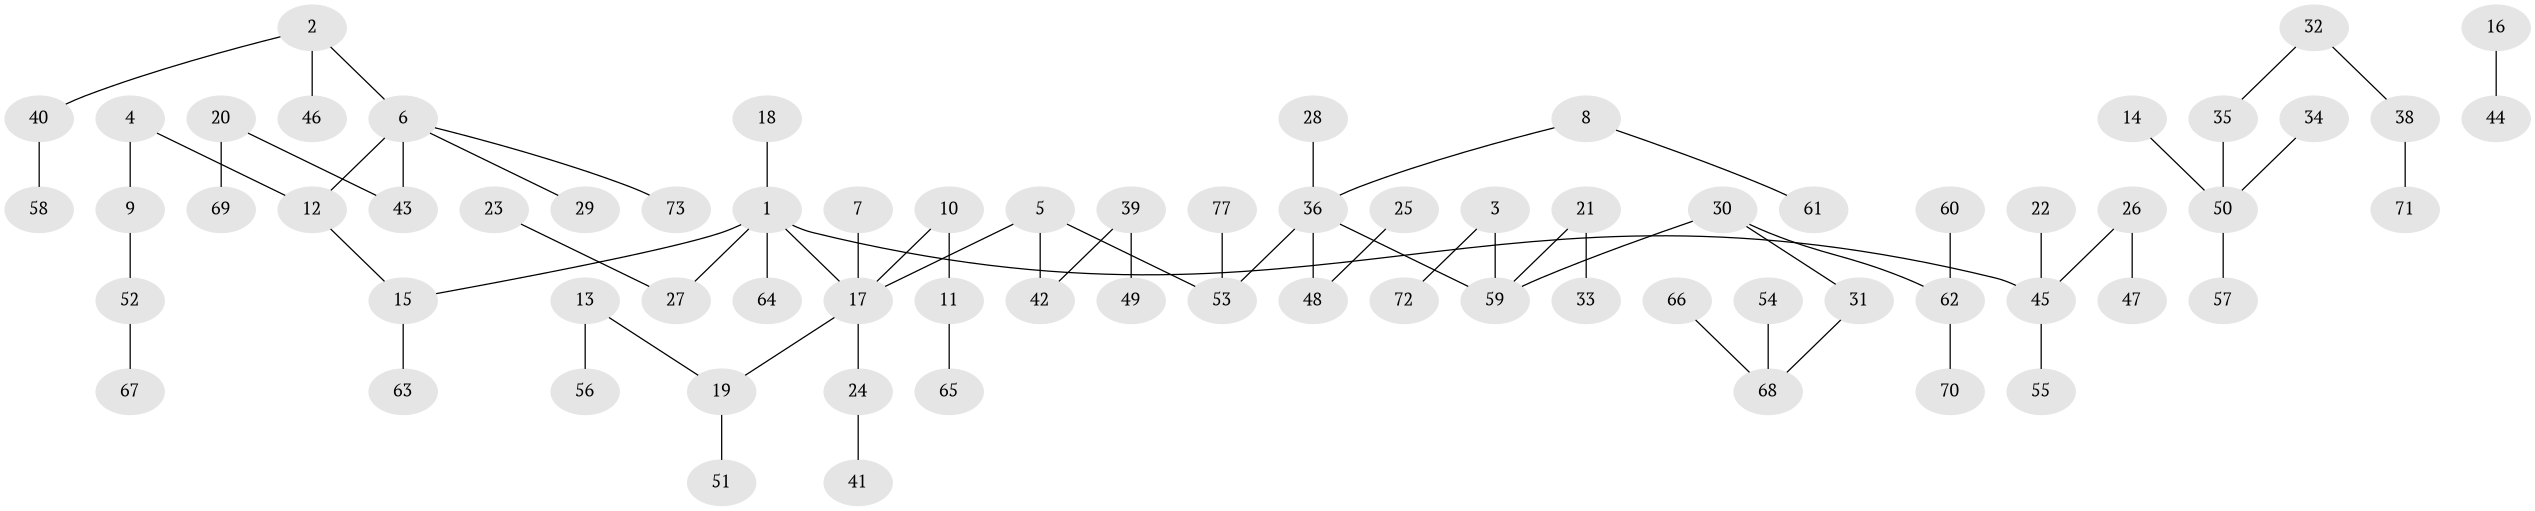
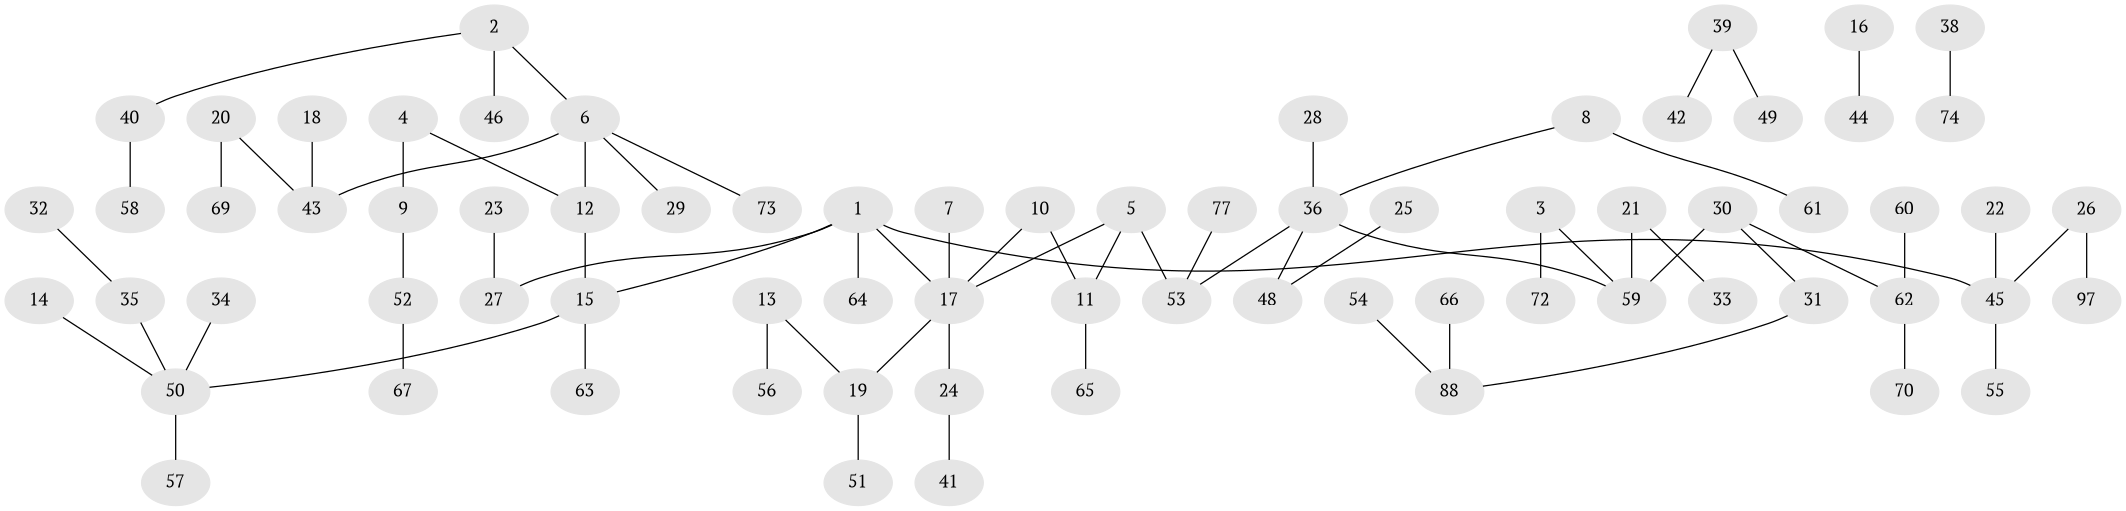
edge "32" -- "38": removed
edge "18" -- "1": now "18" -- "43"
node "71": label "71" -> "74"
edge "5" -- "42": now "5" -- "11"
node "47": label "47" -> "97"
edge "15" -- "50": added
node "68": label "68" -> "88"
